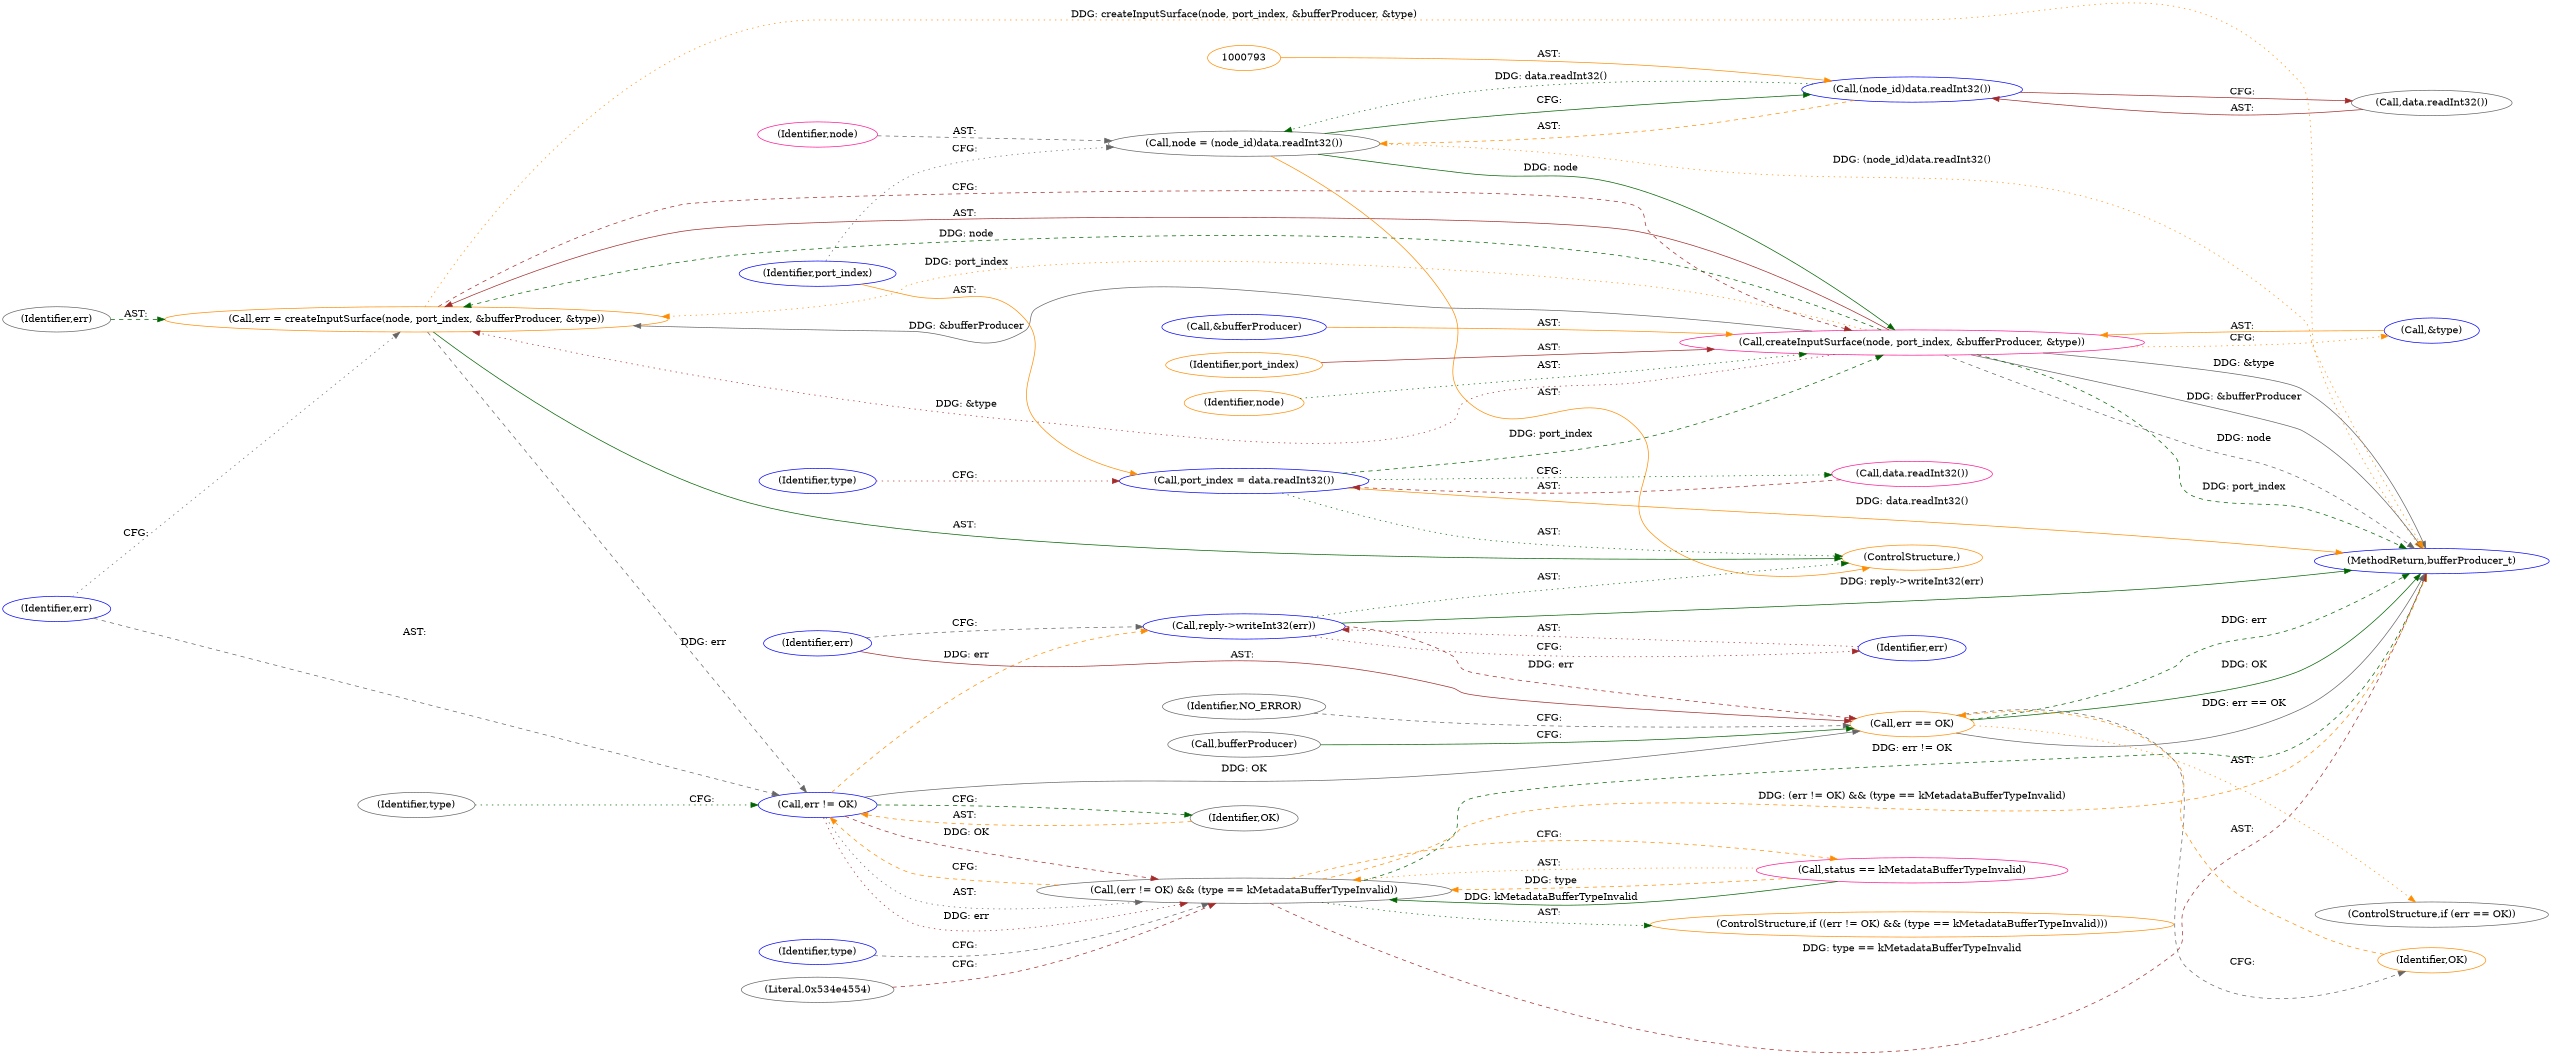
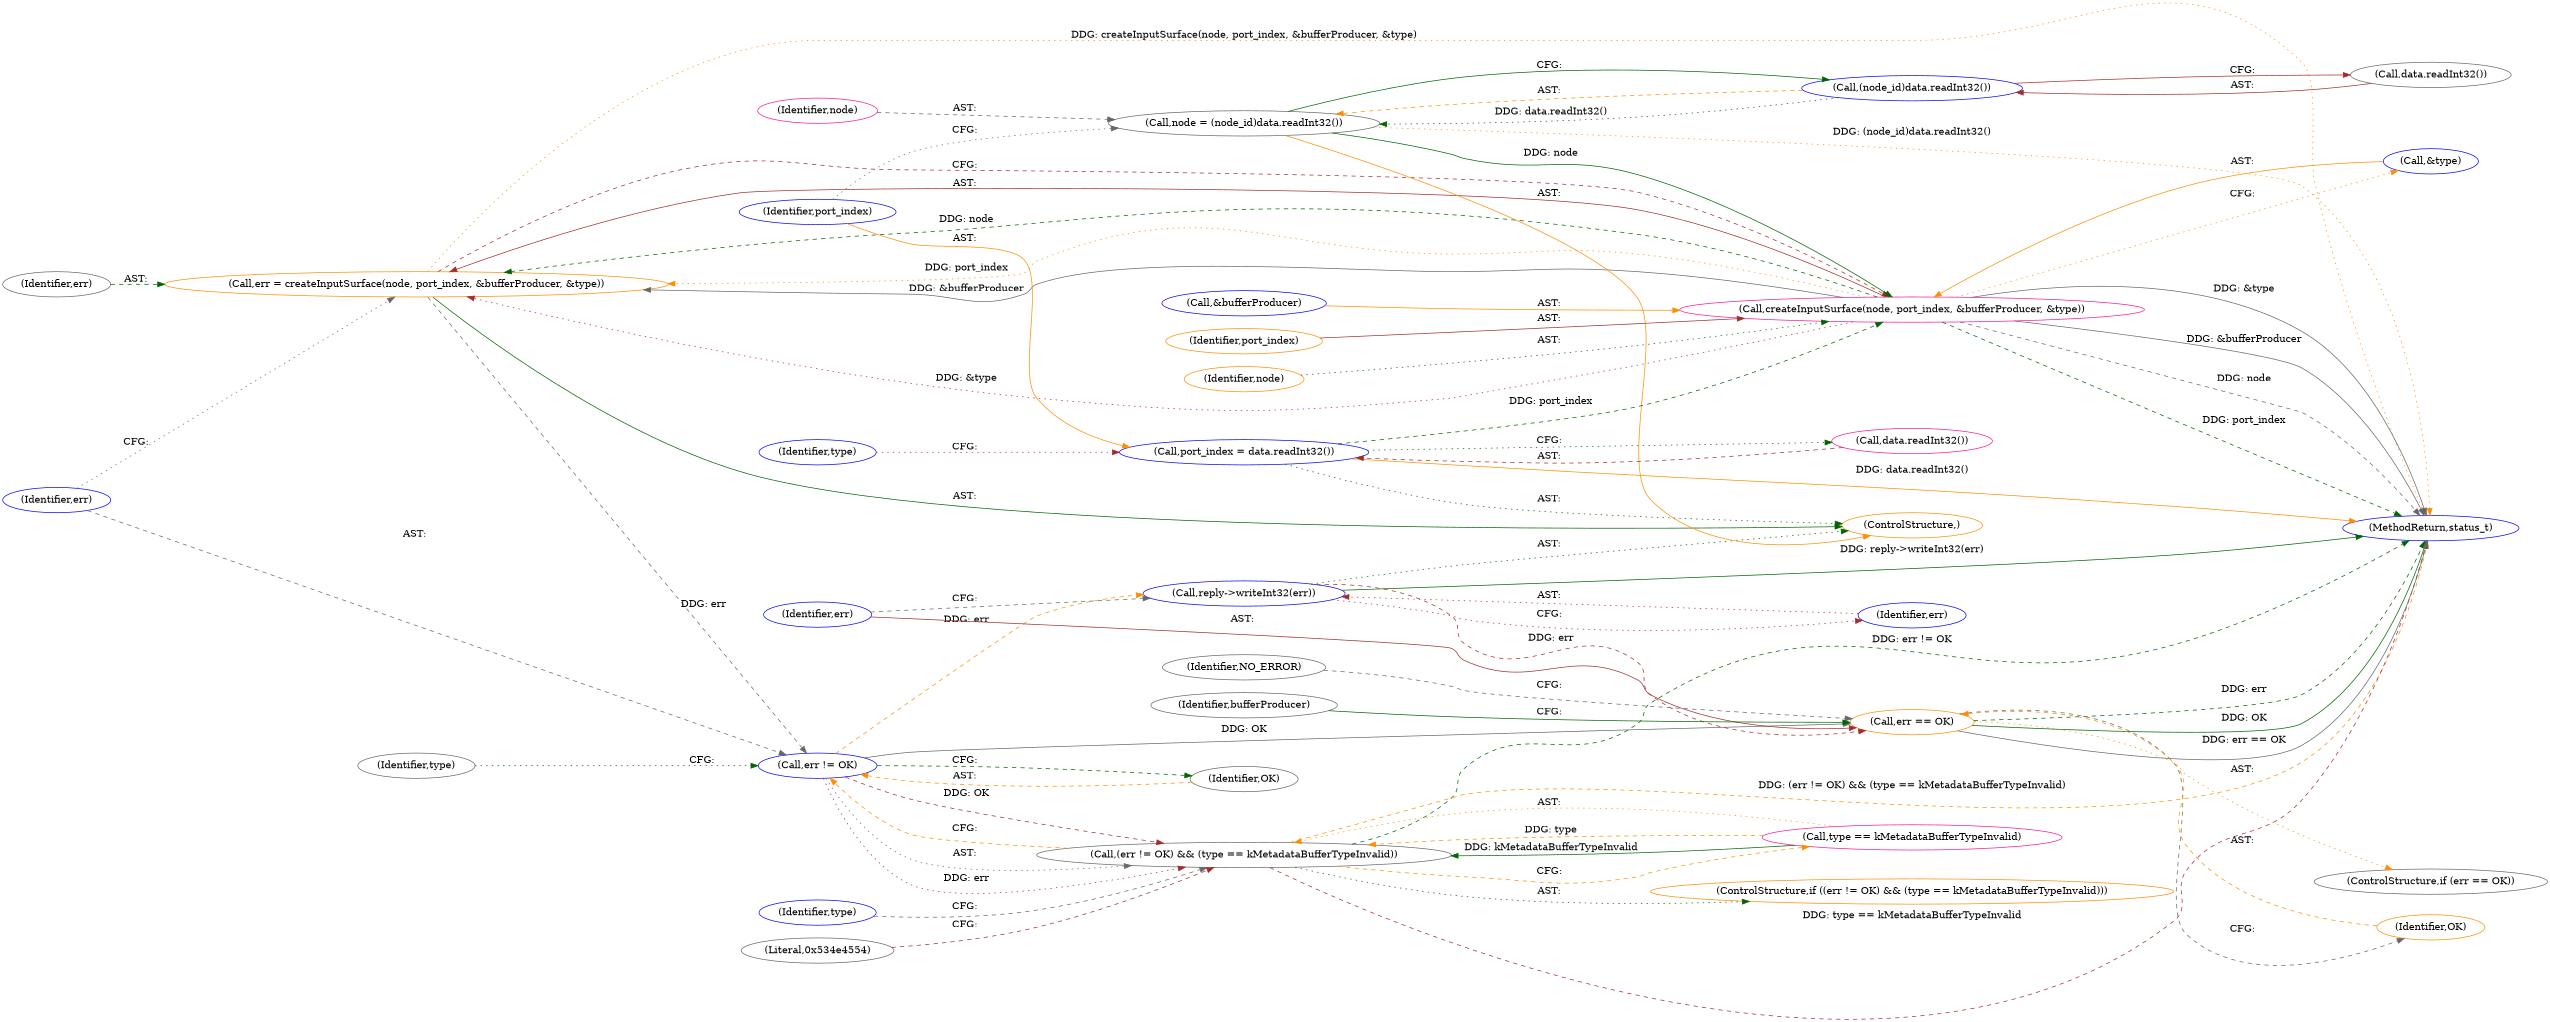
node "1000793": removed
node "(MethodReturn,bufferProducer_t)": label "(MethodReturn,bufferProducer_t)" -> "(MethodReturn,status_t)"
node "(Call,bufferProducer)": label "(Call,bufferProducer)" -> "(Identifier,bufferProducer)"
node "(Call,status == kMetadataBufferTypeInvalid)": label "(Call,status == kMetadataBufferTypeInvalid)" -> "(Call,type == kMetadataBufferTypeInvalid)"
